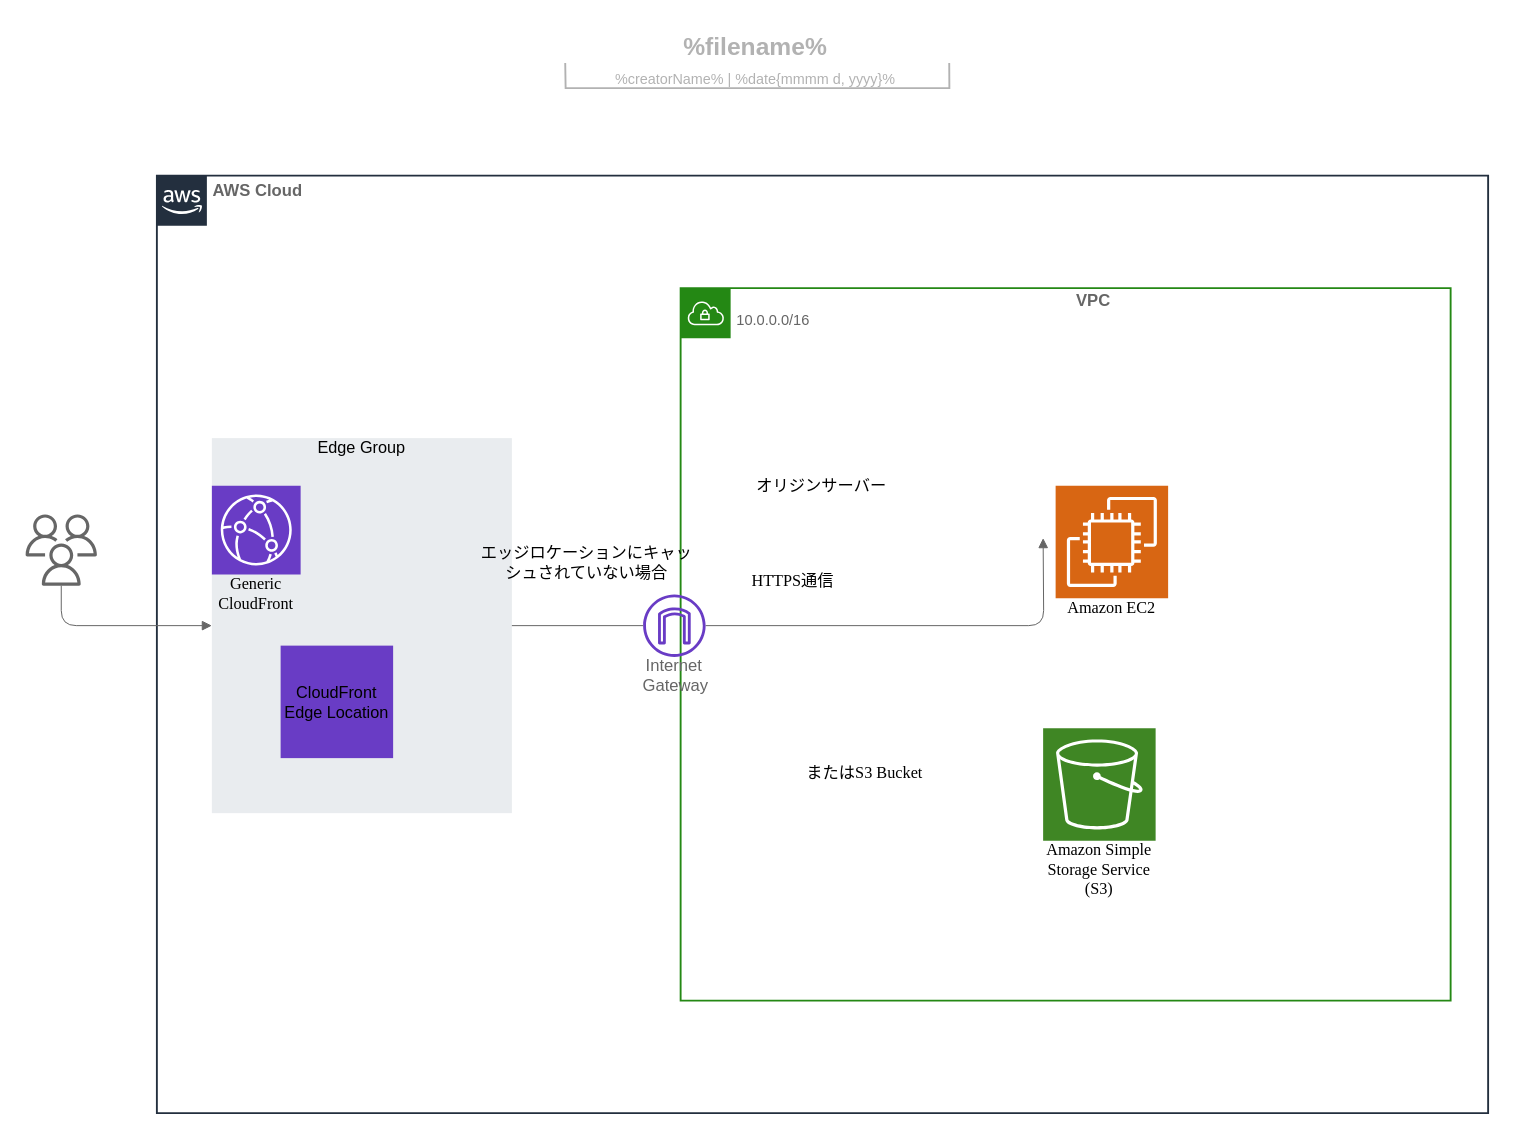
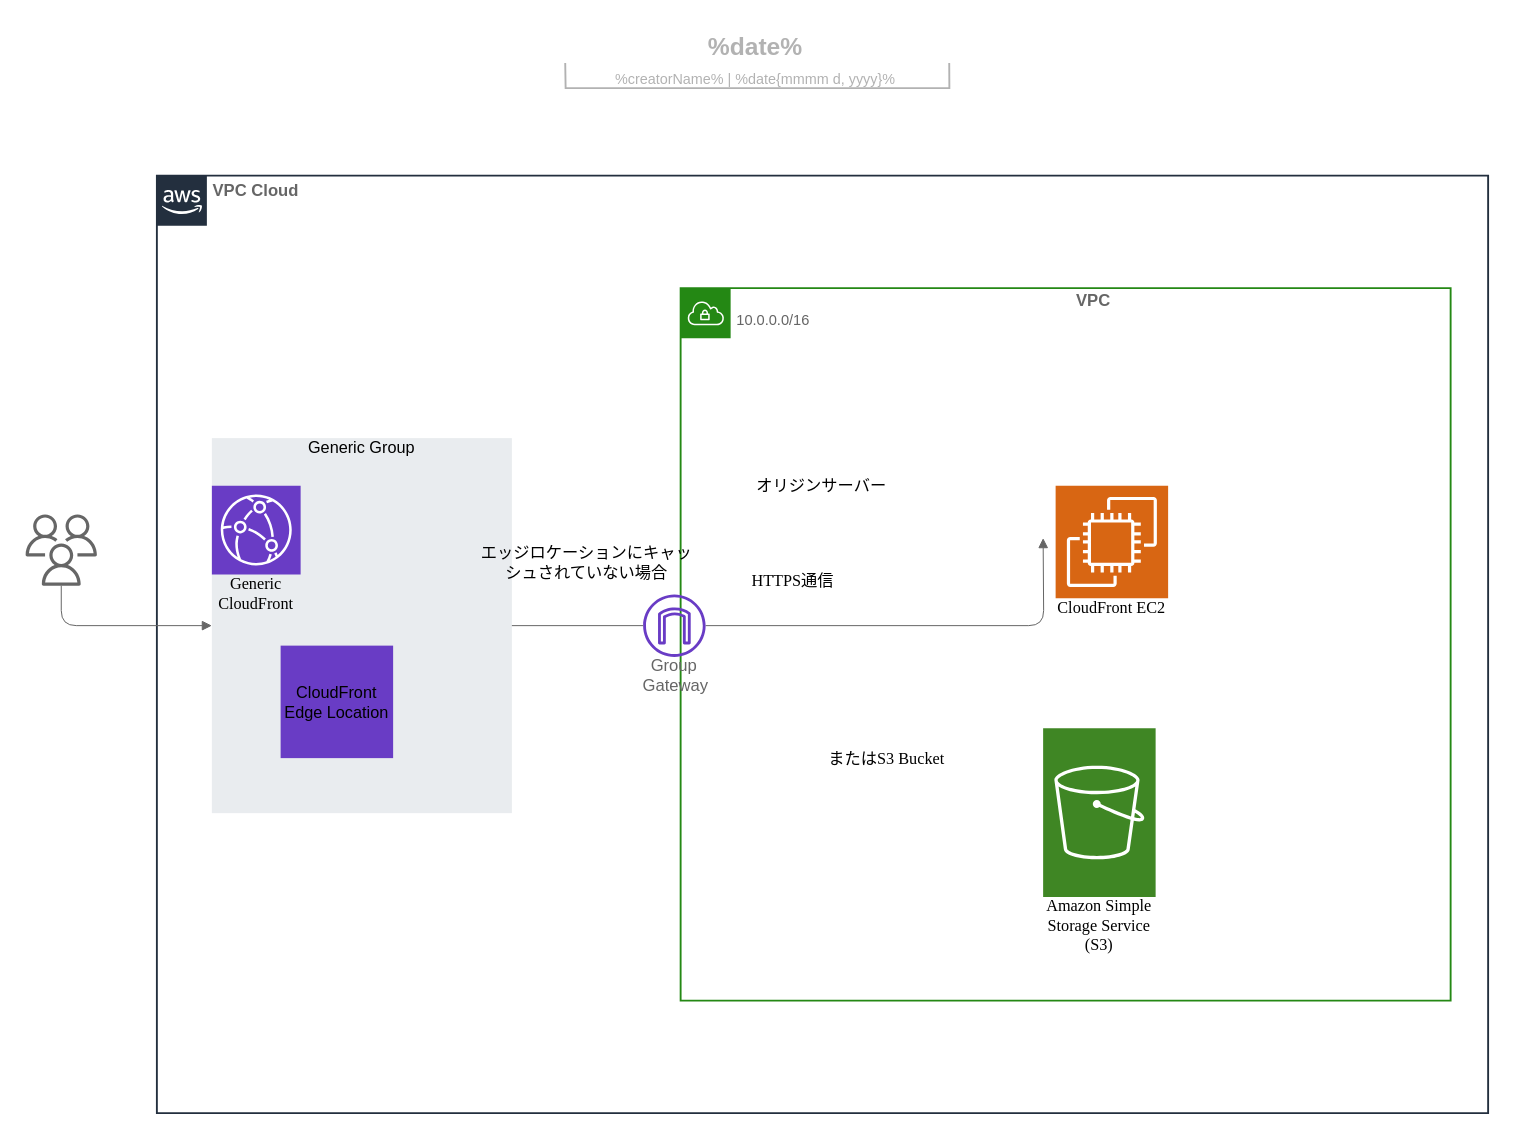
node "%filename%": label "%filename%" -> "%date%"
node "AWS Cloud": label "AWS Cloud" -> "VPC Cloud"
node "Edge Group": label "Edge Group" -> "Generic Group"
node "Amazon EC2": label "Amazon EC2" -> "CloudFront EC2"
node "Internet Gateway": label "Internet Gateway" -> "Group Gateway"
node "またはS3 Bucket": size 181x88 -> 225x59
node "Amazon Simple Storage Service (S3)": size 113x113 -> 113x169
